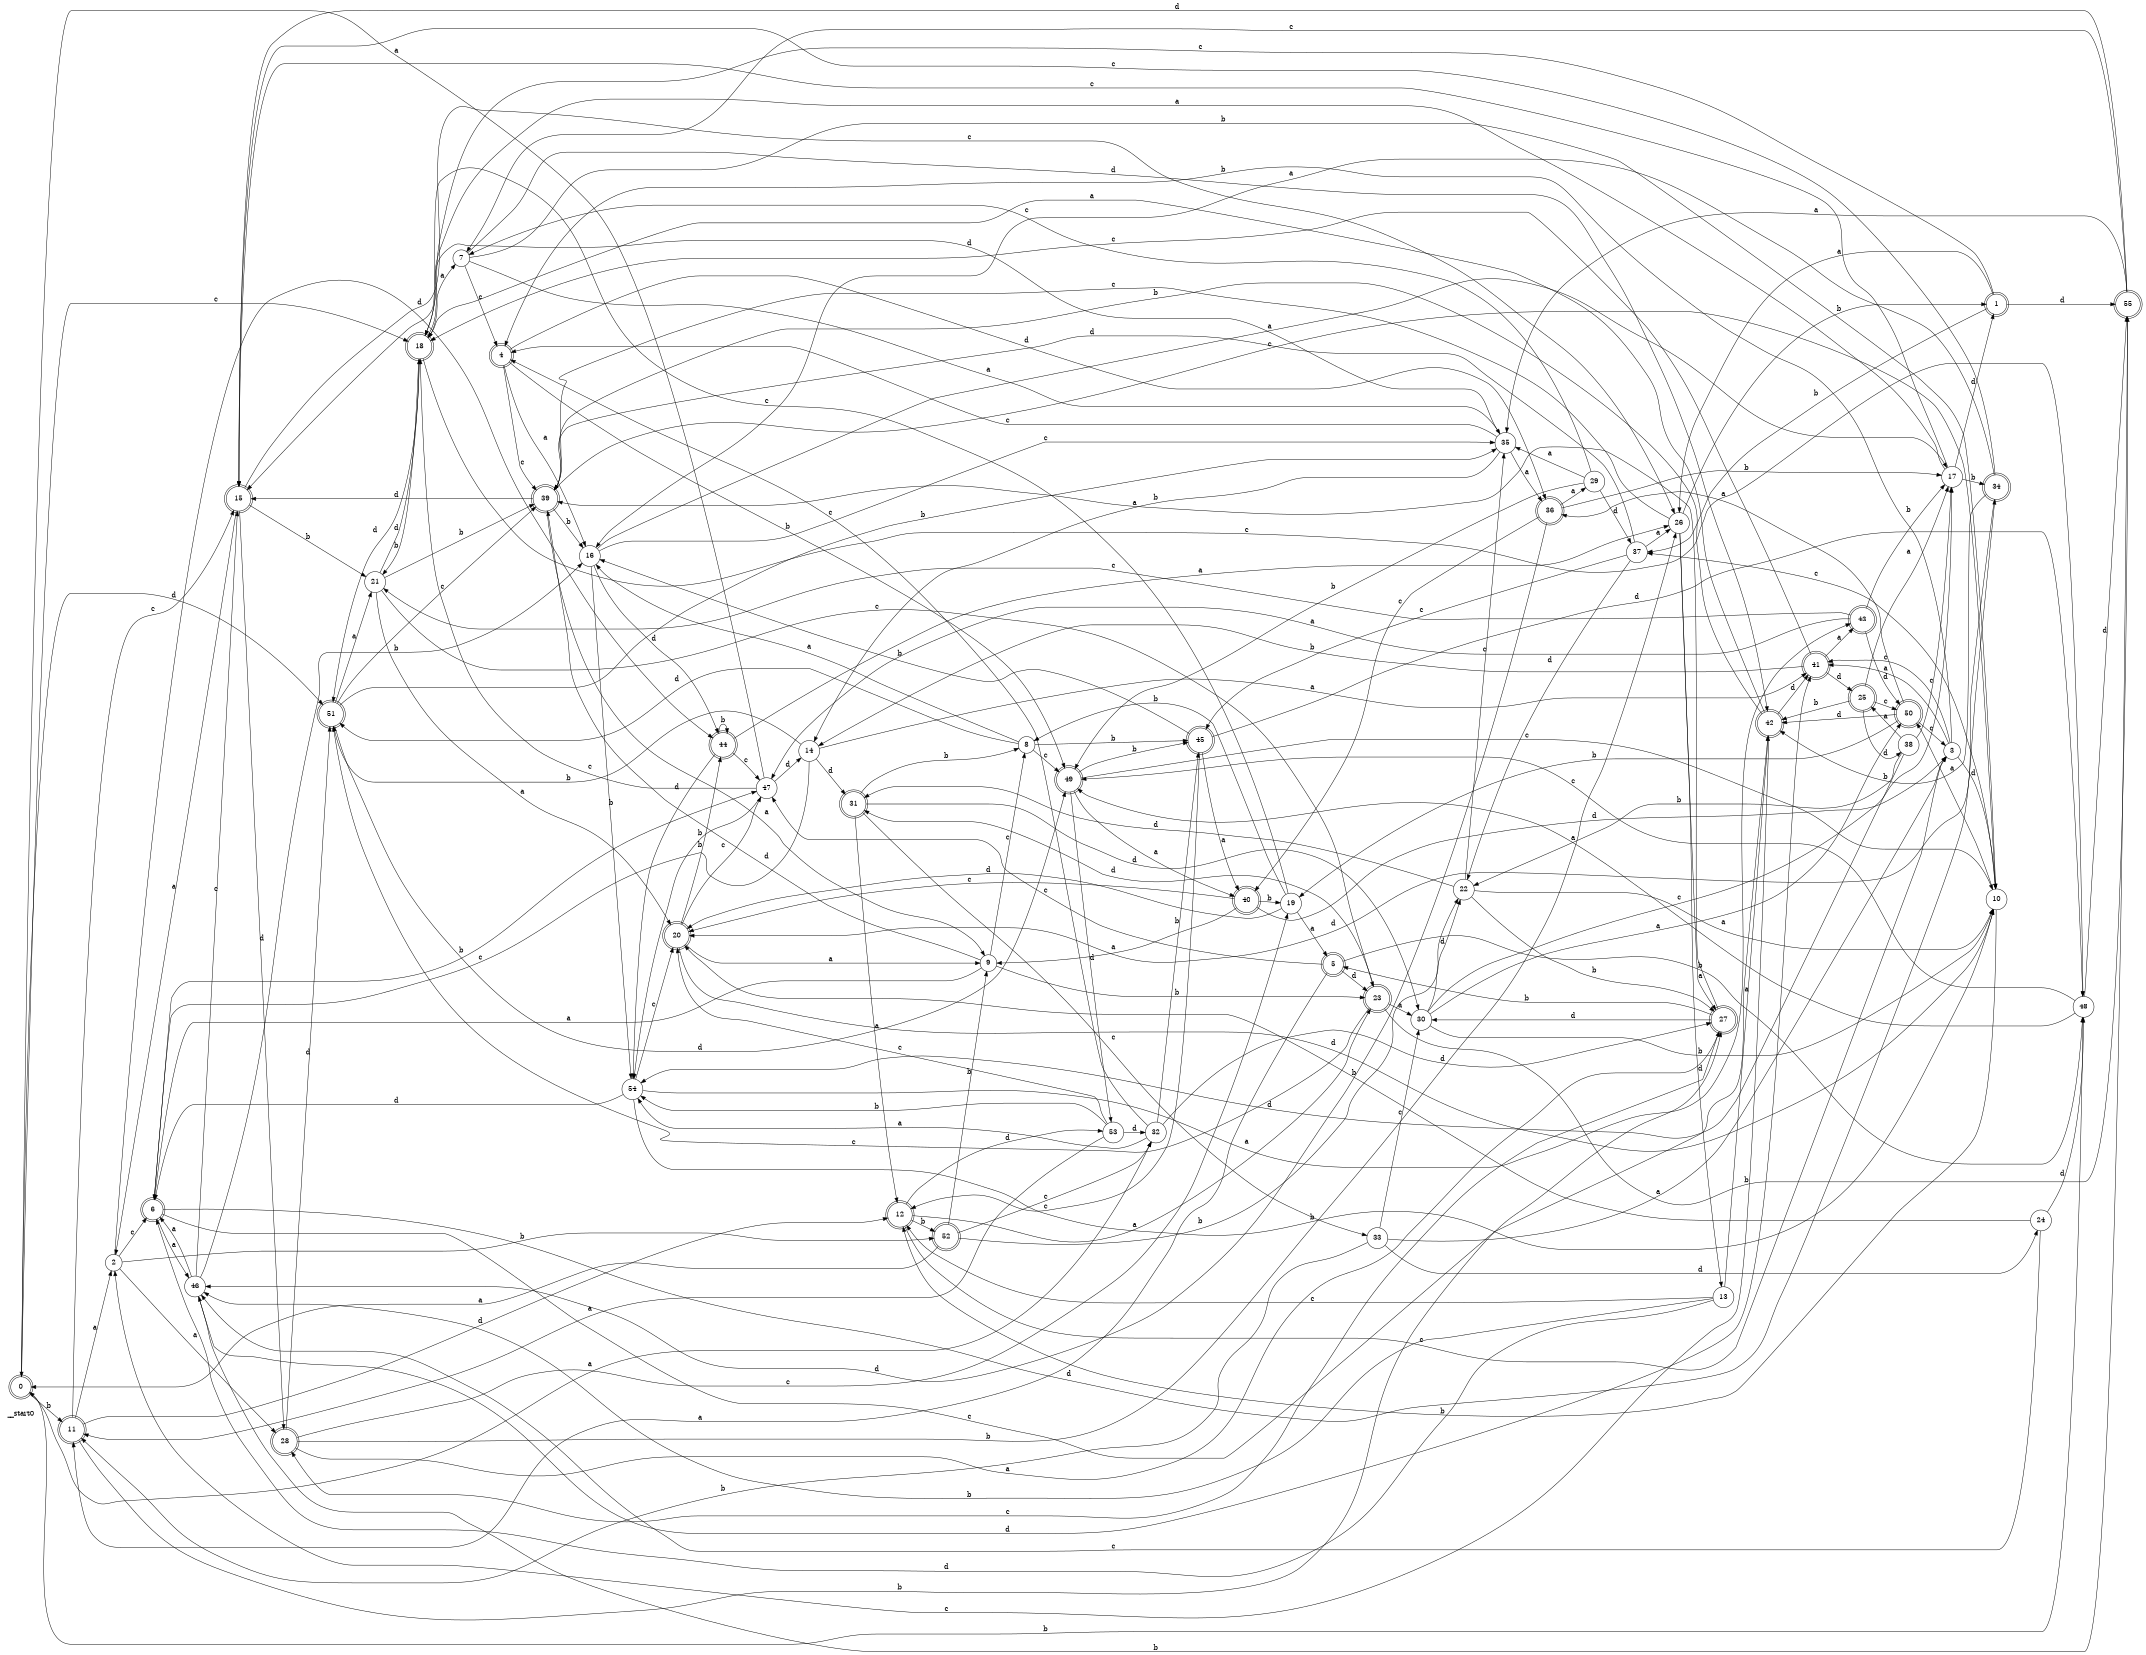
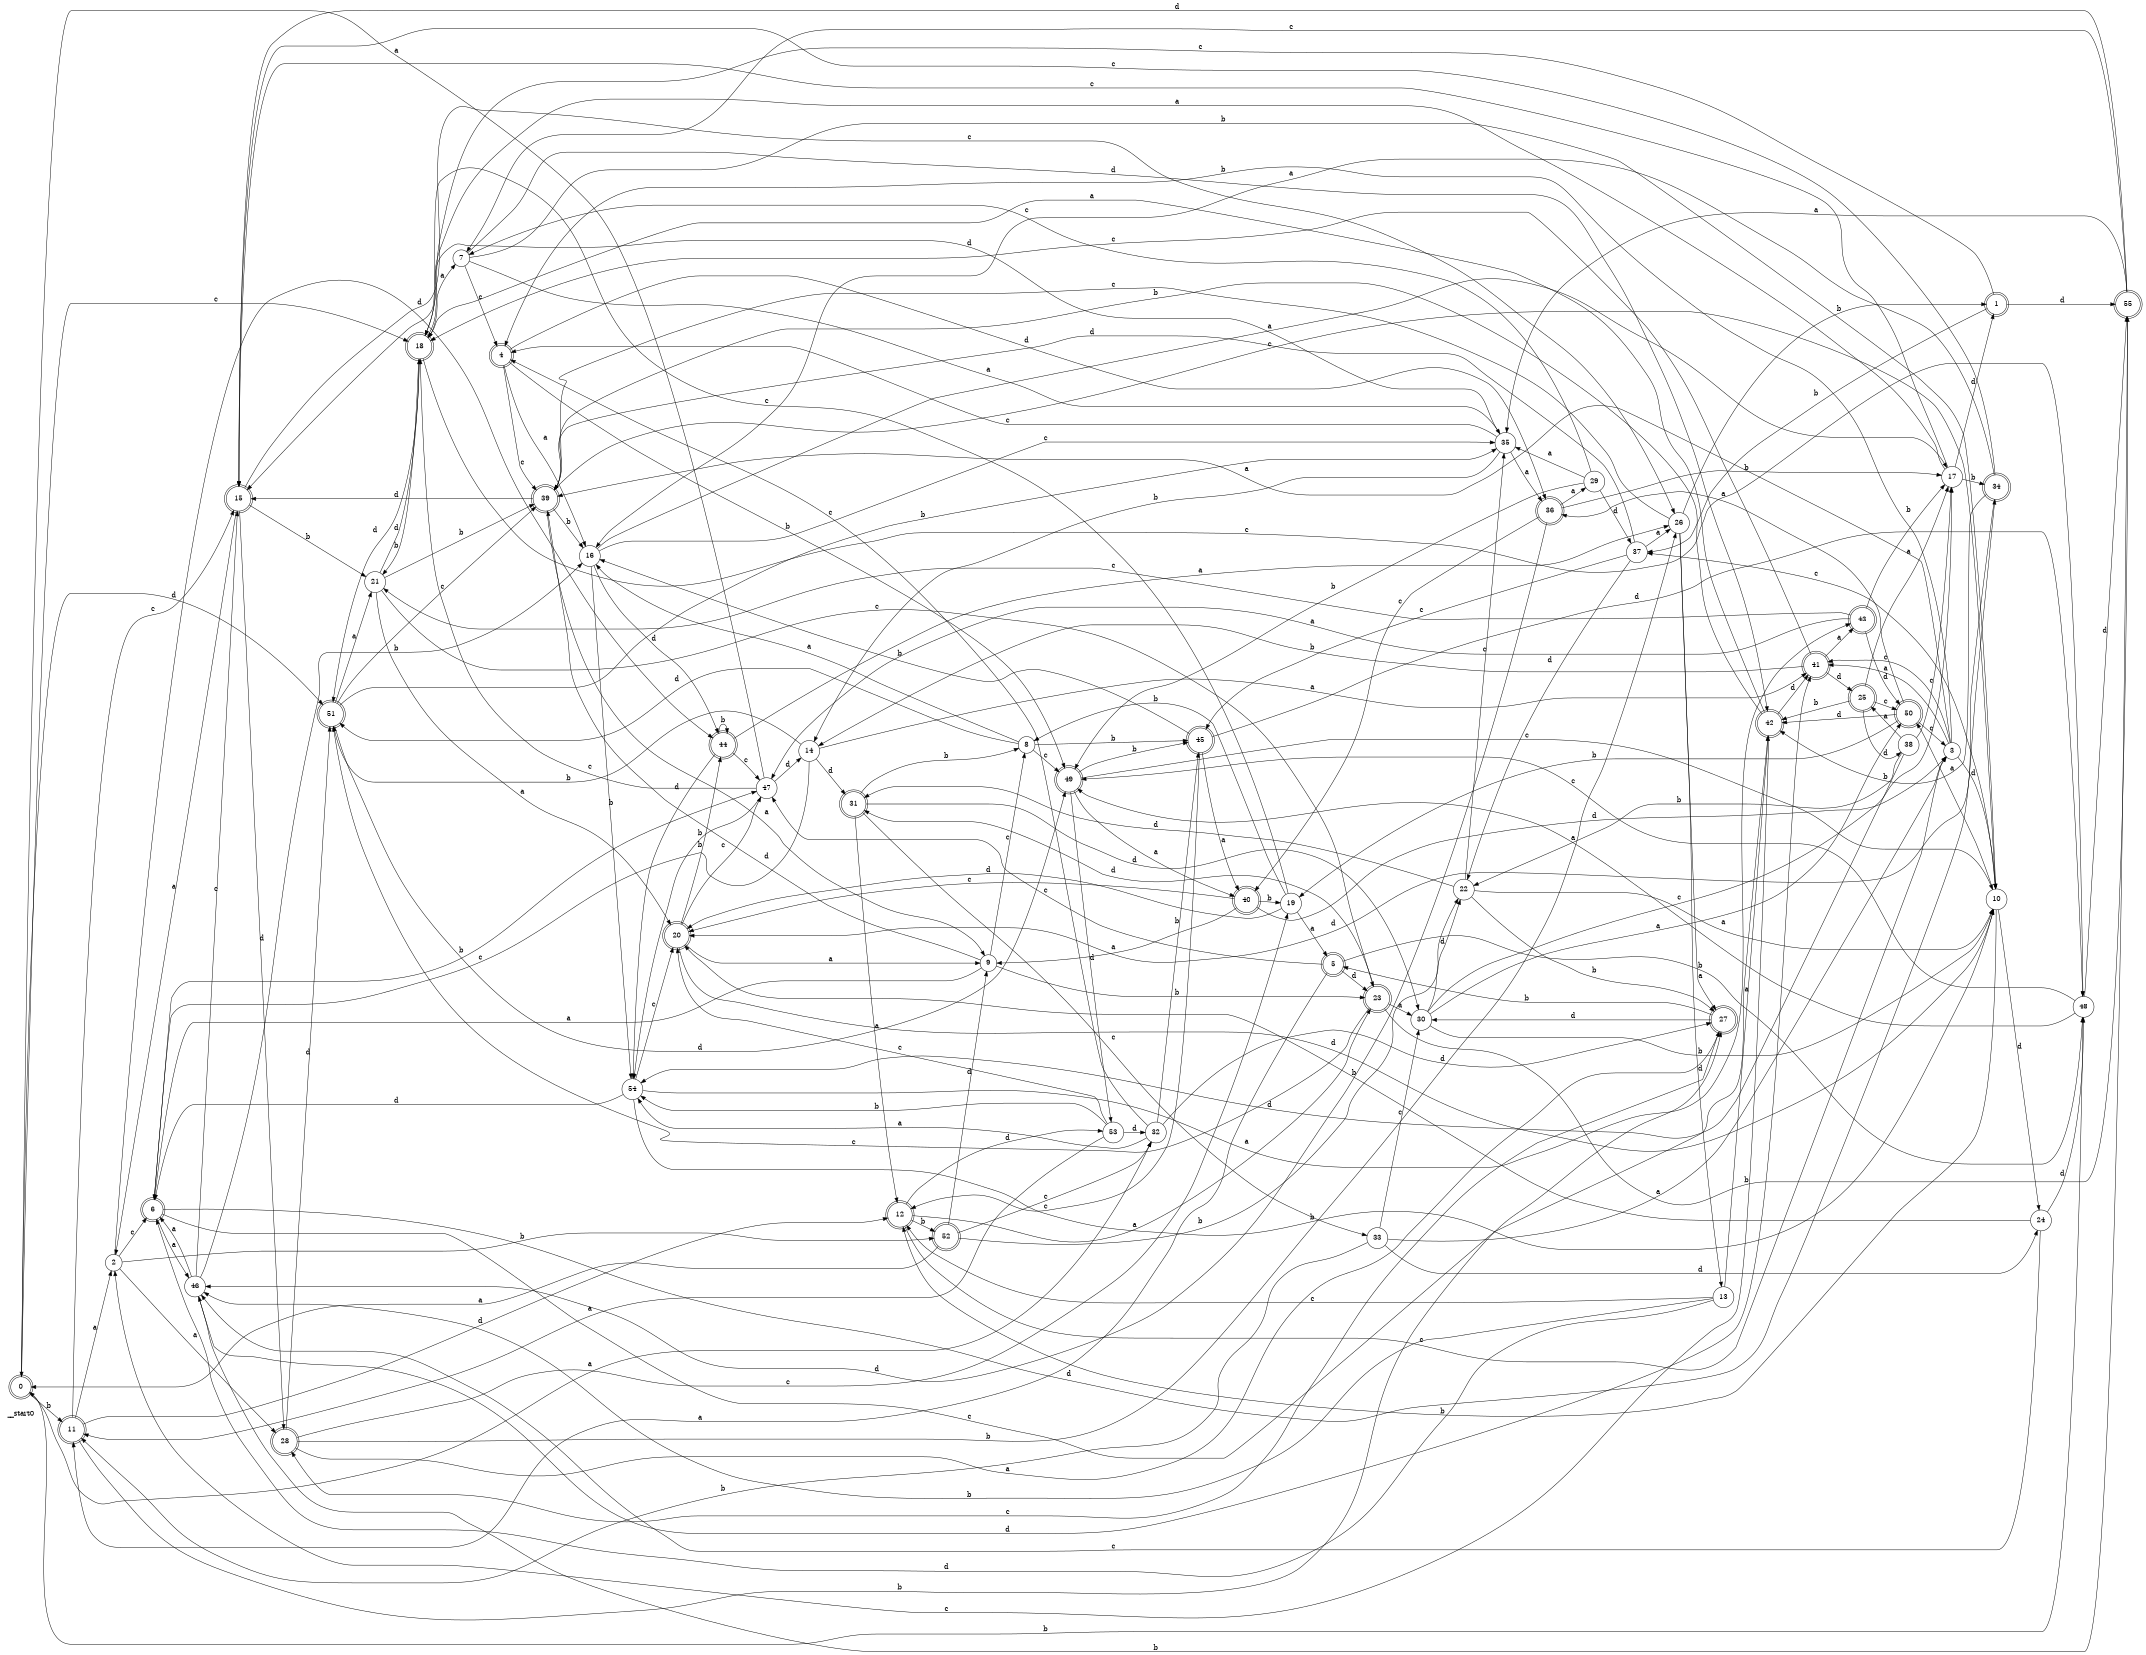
edge "1" -> "26": removed, label "a"
edge "27" -> "39": now "3" -> "39"
edge "10" -> "24": added, label "d"
edge "52" -> "9": label "b" -> "d"
